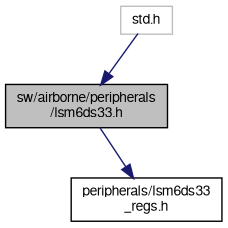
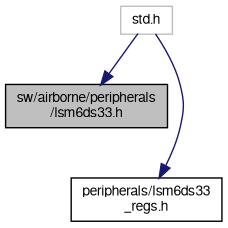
edge "sw/airborne/peripherals /lsm6ds33.h" -> "peripherals/lsm6ds33 _regs.h": now "std.h" -> "peripherals/lsm6ds33 _regs.h"
